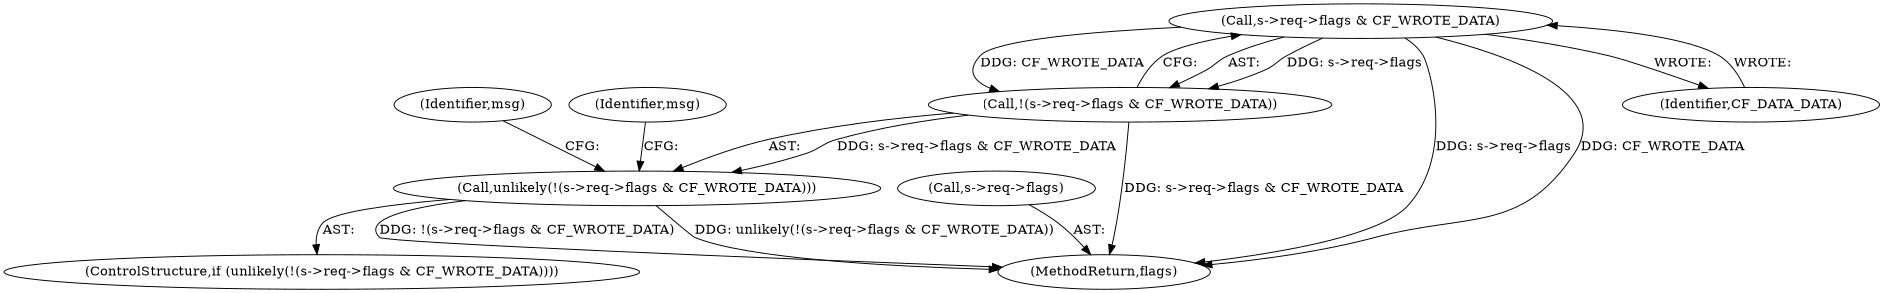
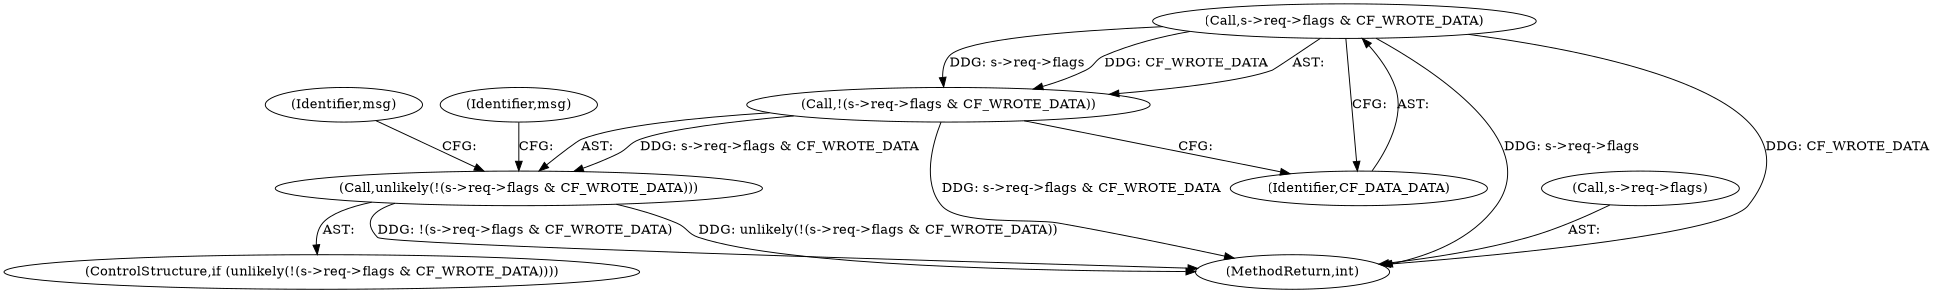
edge "(Call,!(s->req->flags & CF_WROTE_DATA))" -> "(Call,s->req->flags & CF_WROTE_DATA)": now "(Call,!(s->req->flags & CF_WROTE_DATA))" -> "(Identifier,CF_DATA_DATA)"
edge "(Call,s->req->flags & CF_WROTE_DATA)" -> "(Identifier,CF_DATA_DATA)": label "WROTE: " -> "CFG: "
edge "(Identifier,CF_DATA_DATA)" -> "(Call,s->req->flags & CF_WROTE_DATA)": label "WROTE: " -> "AST: "
node "(MethodReturn,flags)": label "(MethodReturn,flags)" -> "(MethodReturn,int)"
